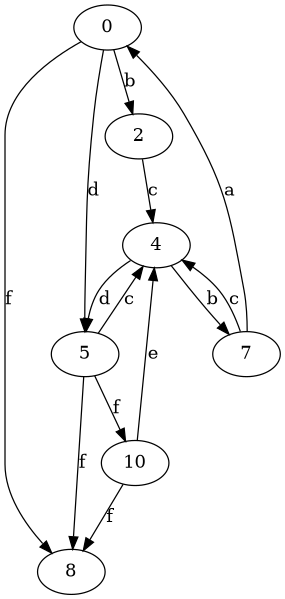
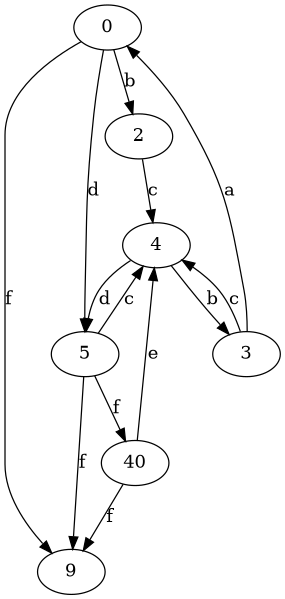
node "7": label "7" -> "3"
node "10": label "10" -> "40"
node "8": label "8" -> "9"
